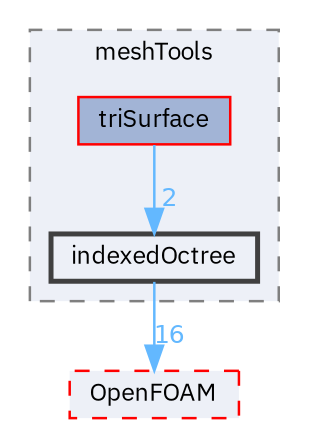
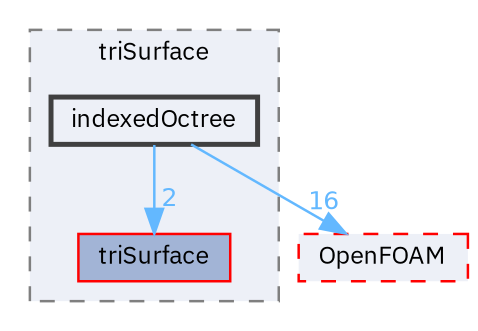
cluster "meshTools": label "meshTools" -> "triSurface"
edge "triSurface" -> "indexedOctree": reversed
